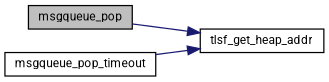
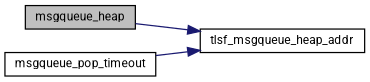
node "msgqueue_pop": label "msgqueue_pop" -> "msgqueue_heap"
node "tlsf_get_heap_addr": label "tlsf_get_heap_addr" -> "tlsf_msgqueue_heap_addr"
